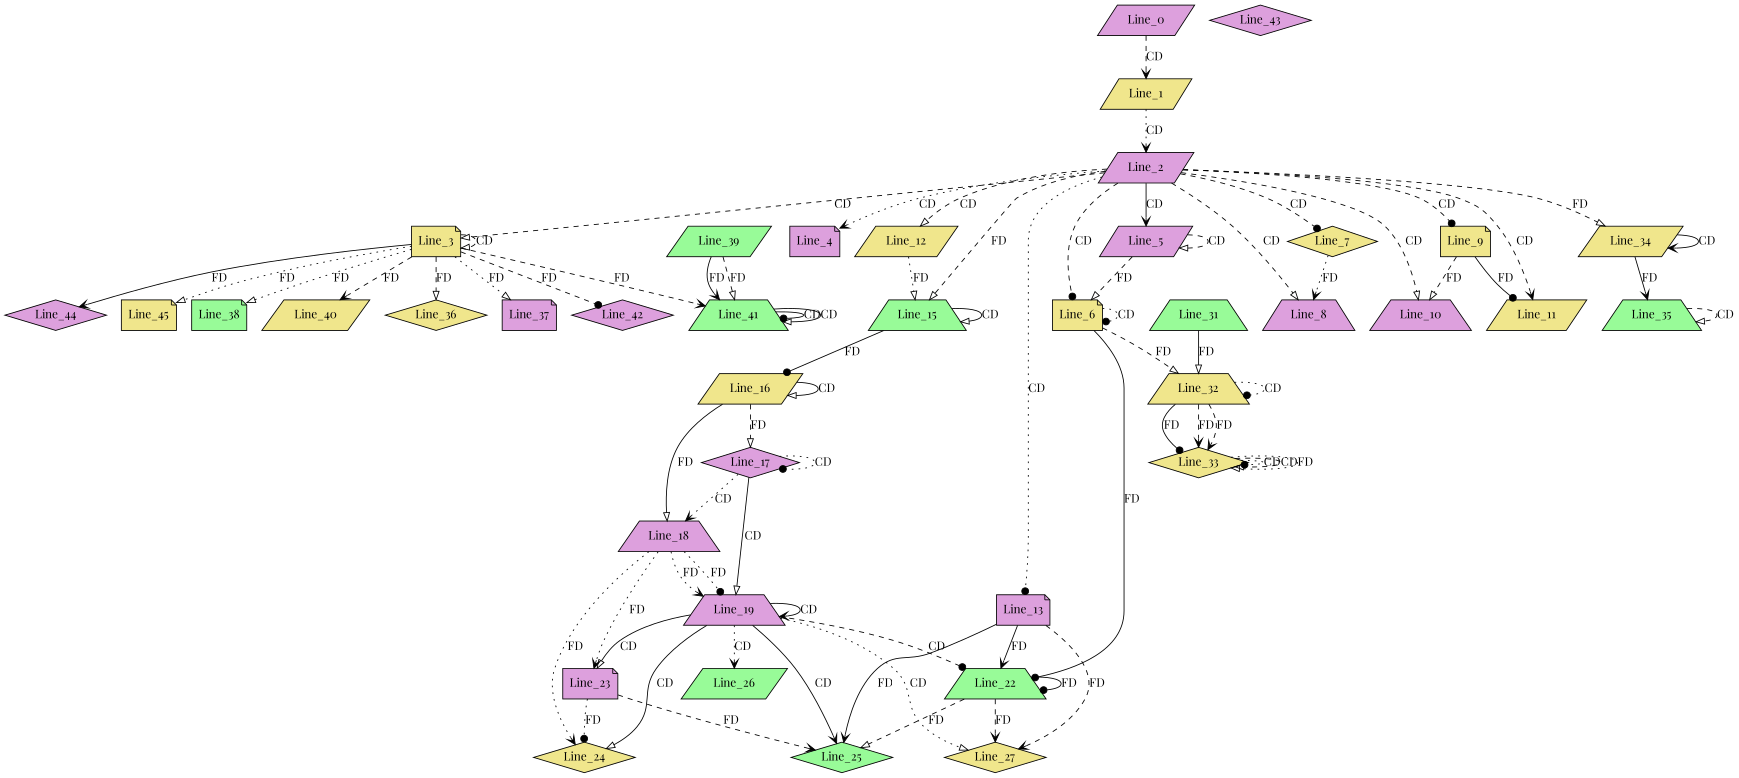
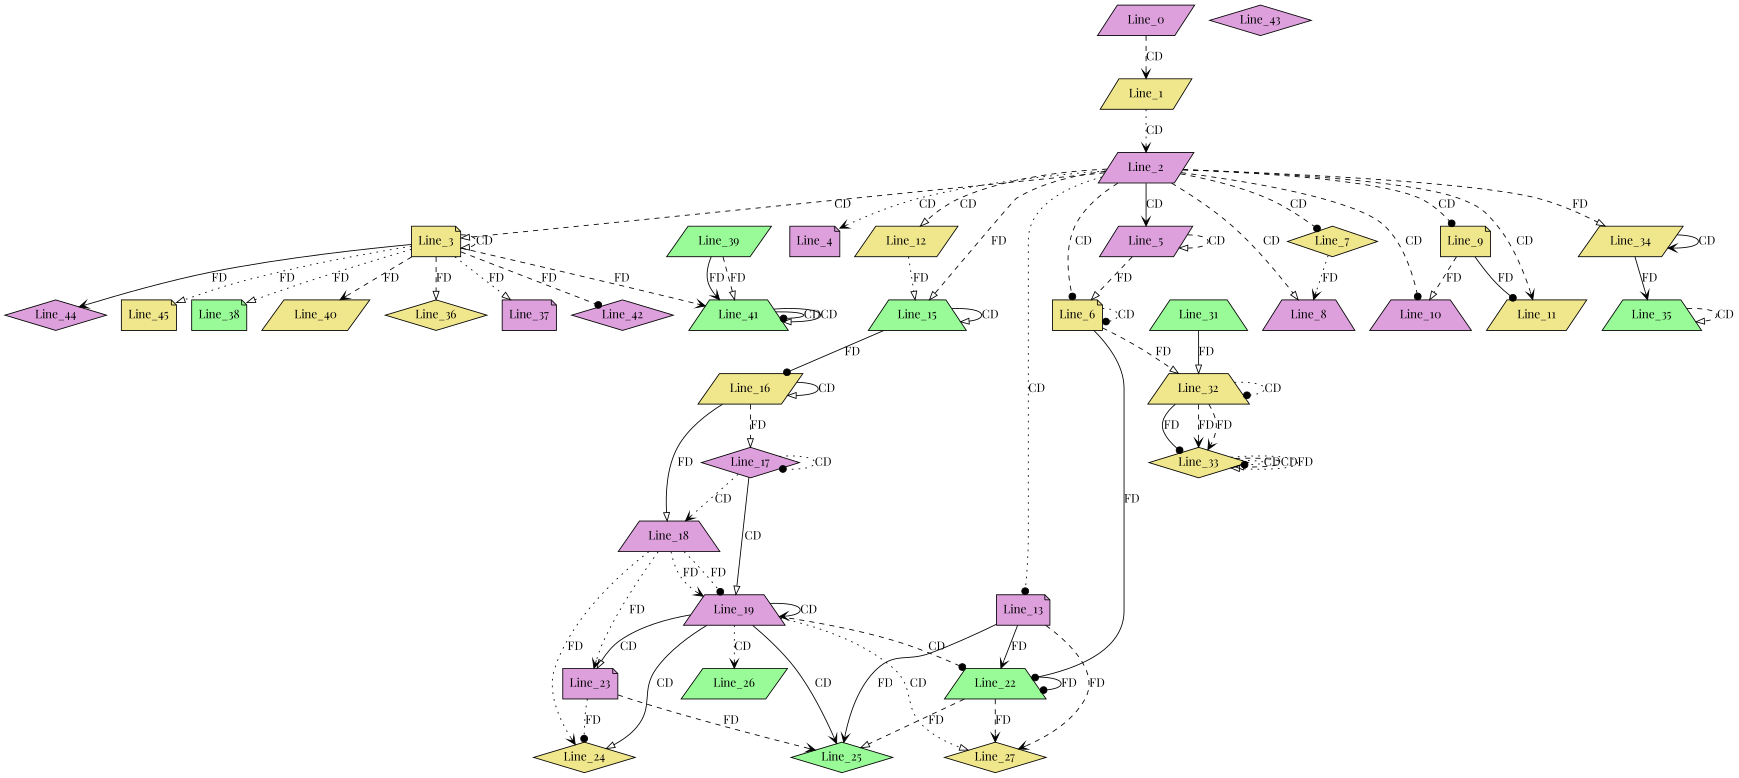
edge "Line_2" -> "Line_10": arrowhead onormal -> dot
